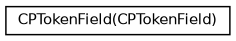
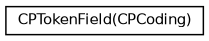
node "CPTokenField(CPTokenField)": label "CPTokenField(CPTokenField)" -> "CPTokenField(CPCoding)"
